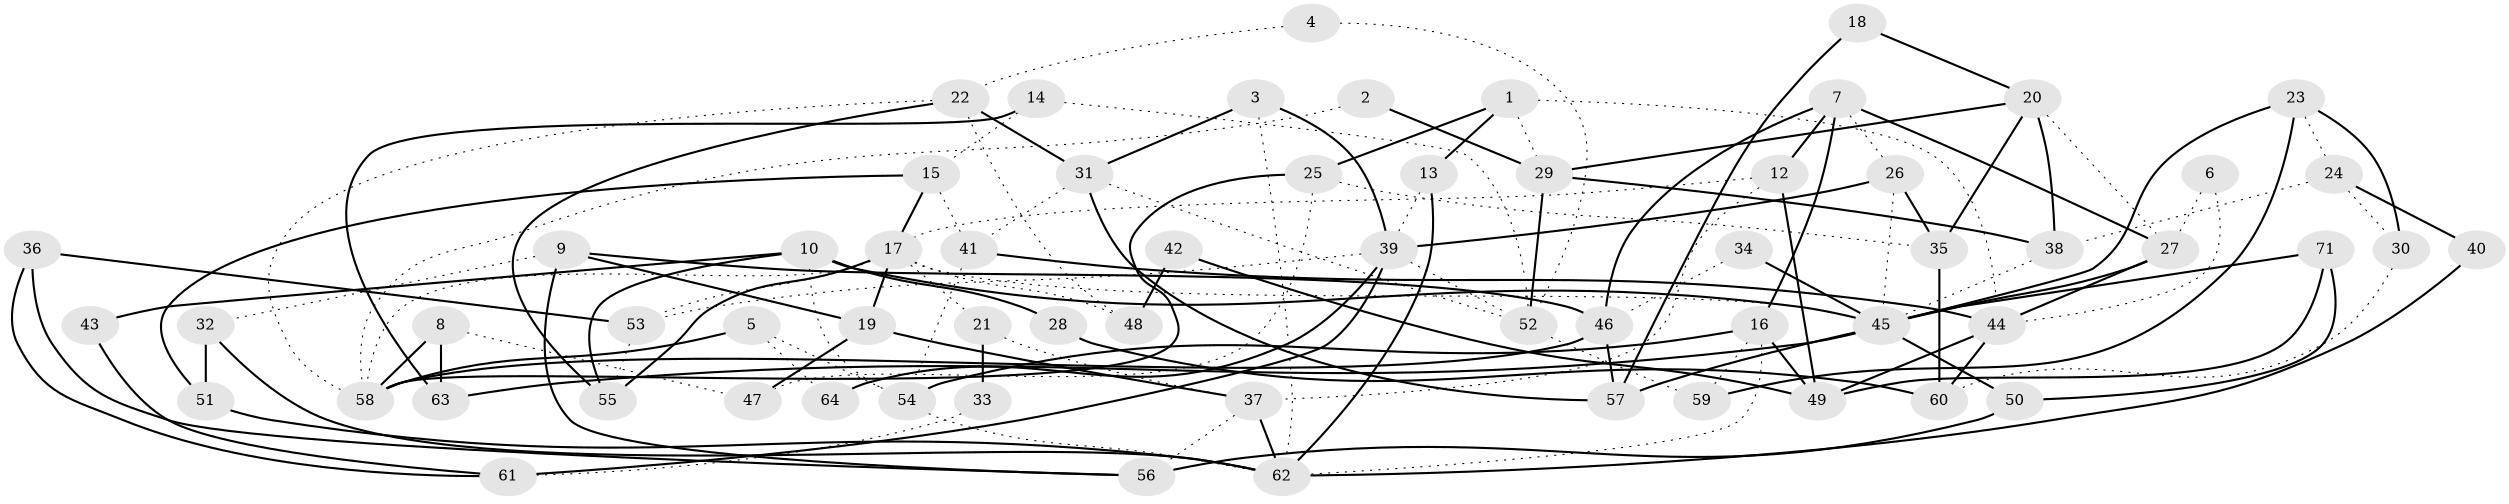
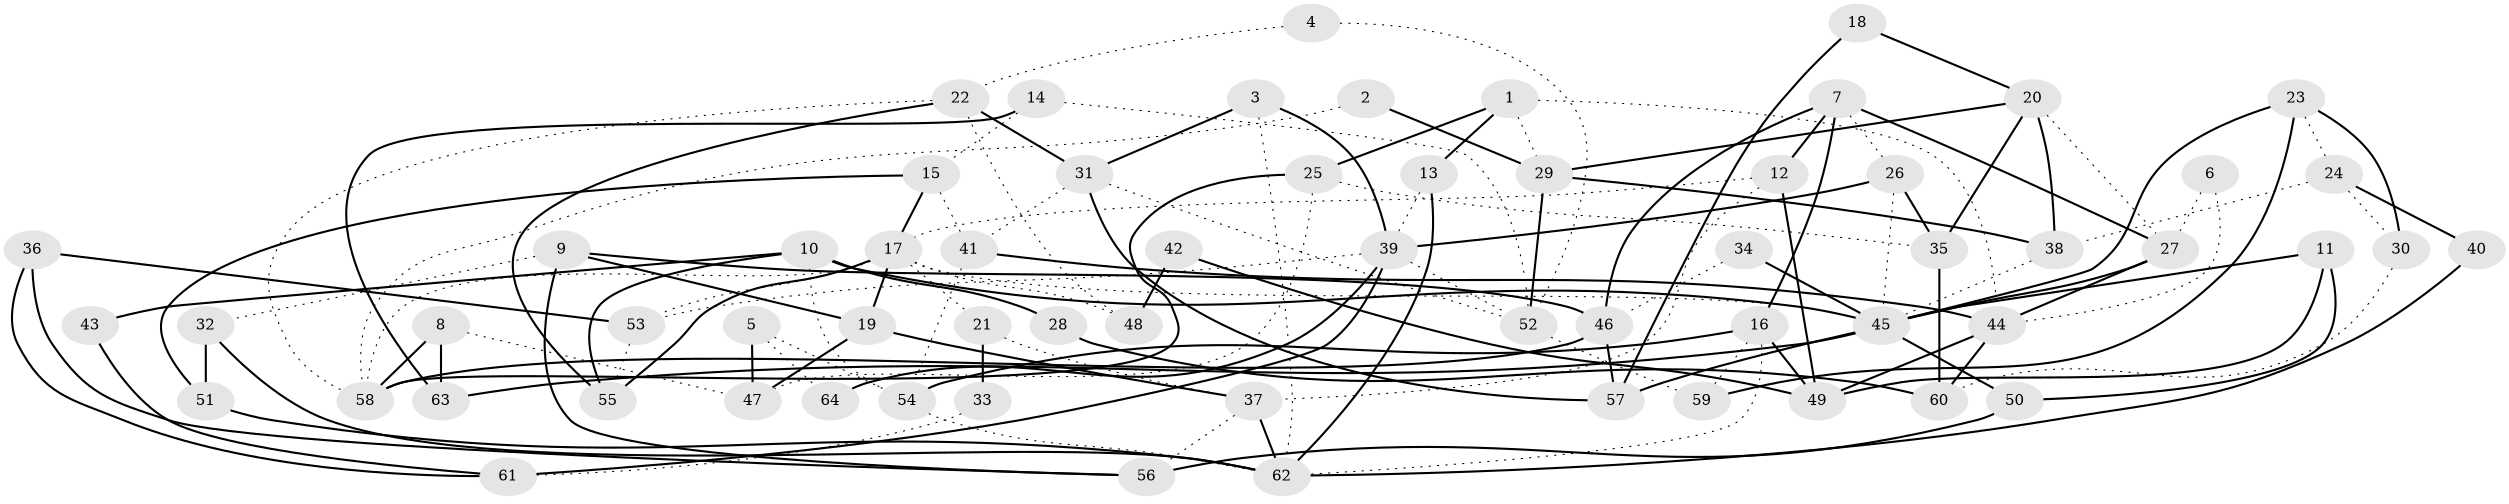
node "71": label "71" -> "11"
edge "5" -- "58": now "5" -- "47"
